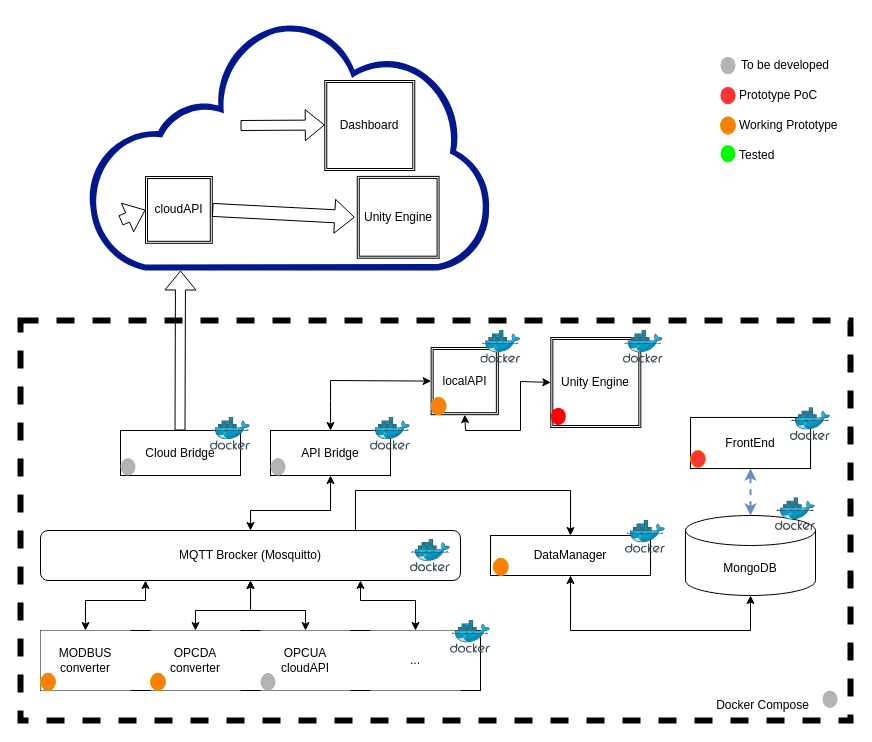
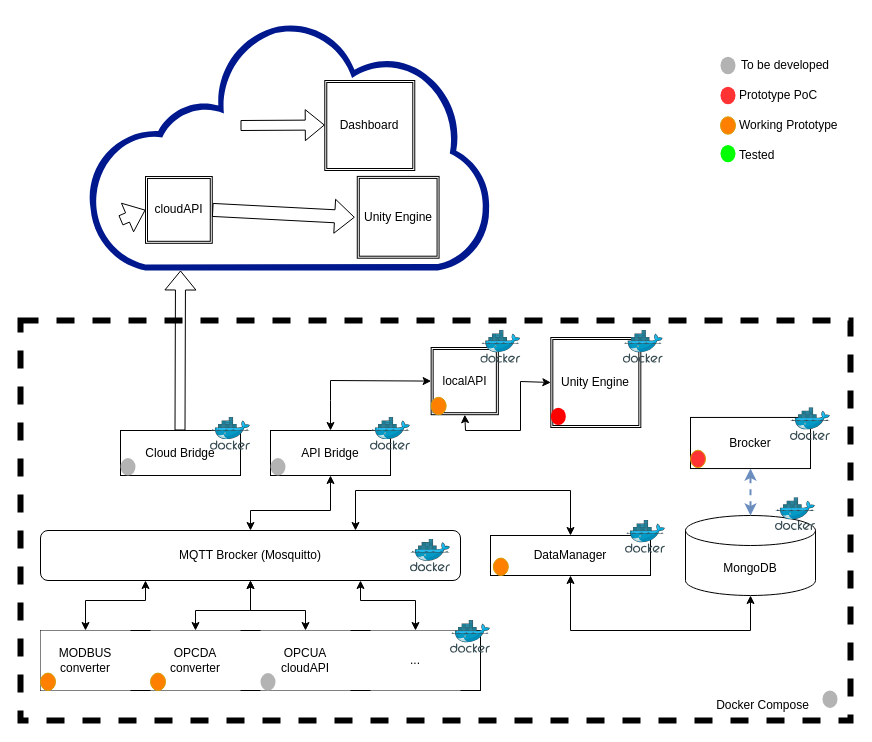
node "FrontEnd": label "FrontEnd" -> "Brocker"
edge "MQTT Brocker (Mosquitto)" -> "DataManager": arrowhead none -> classic
